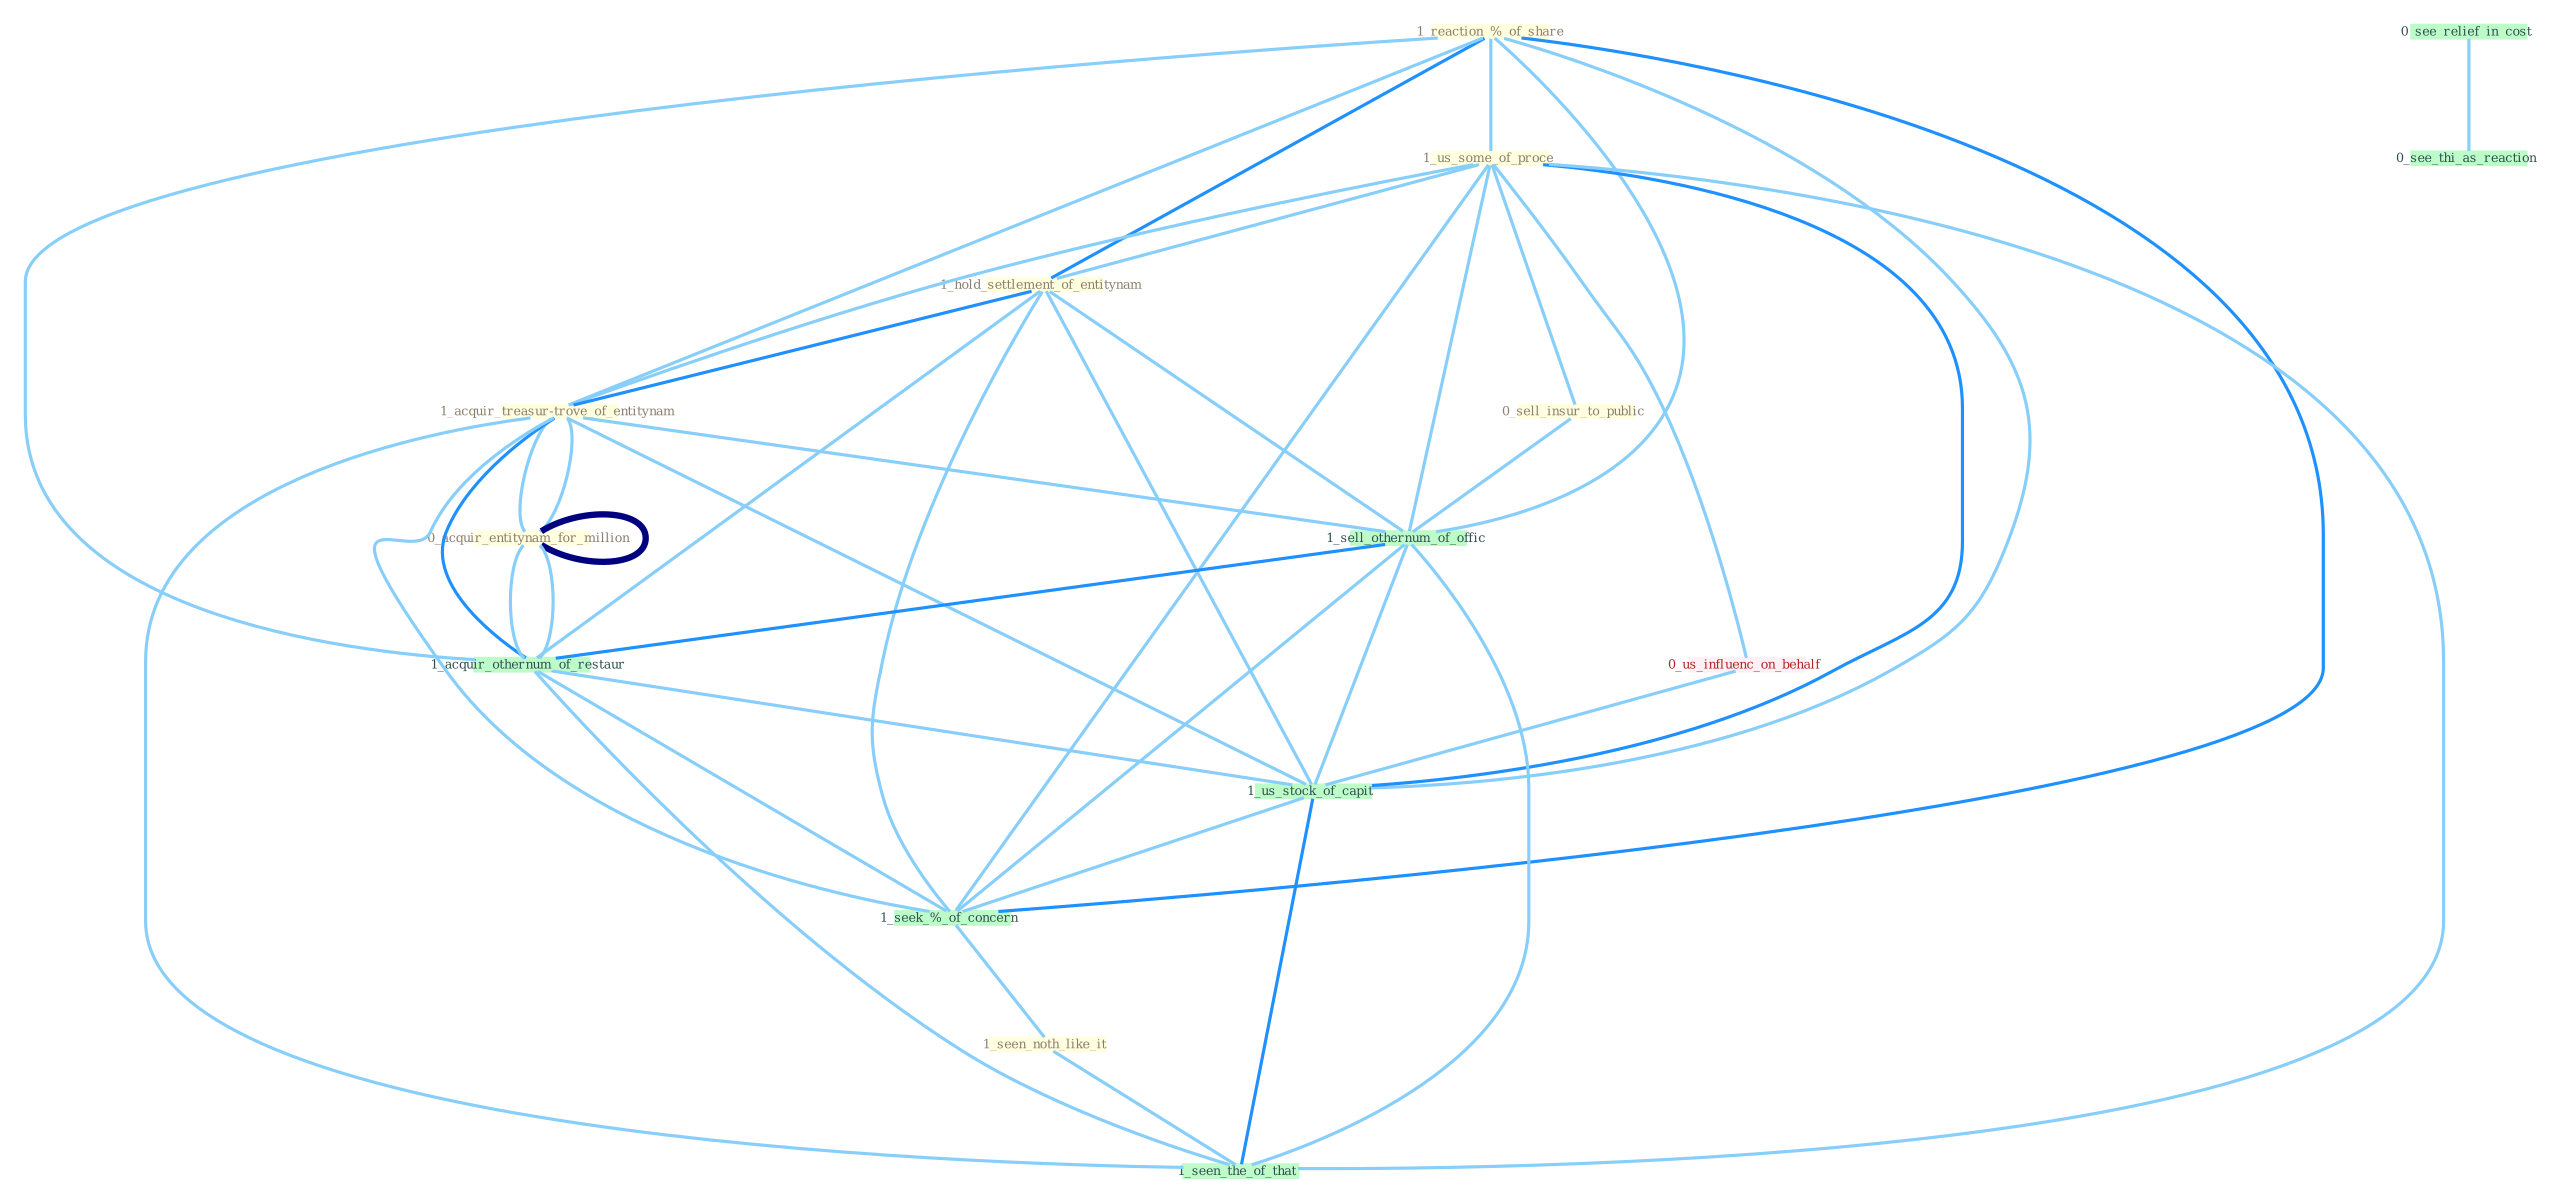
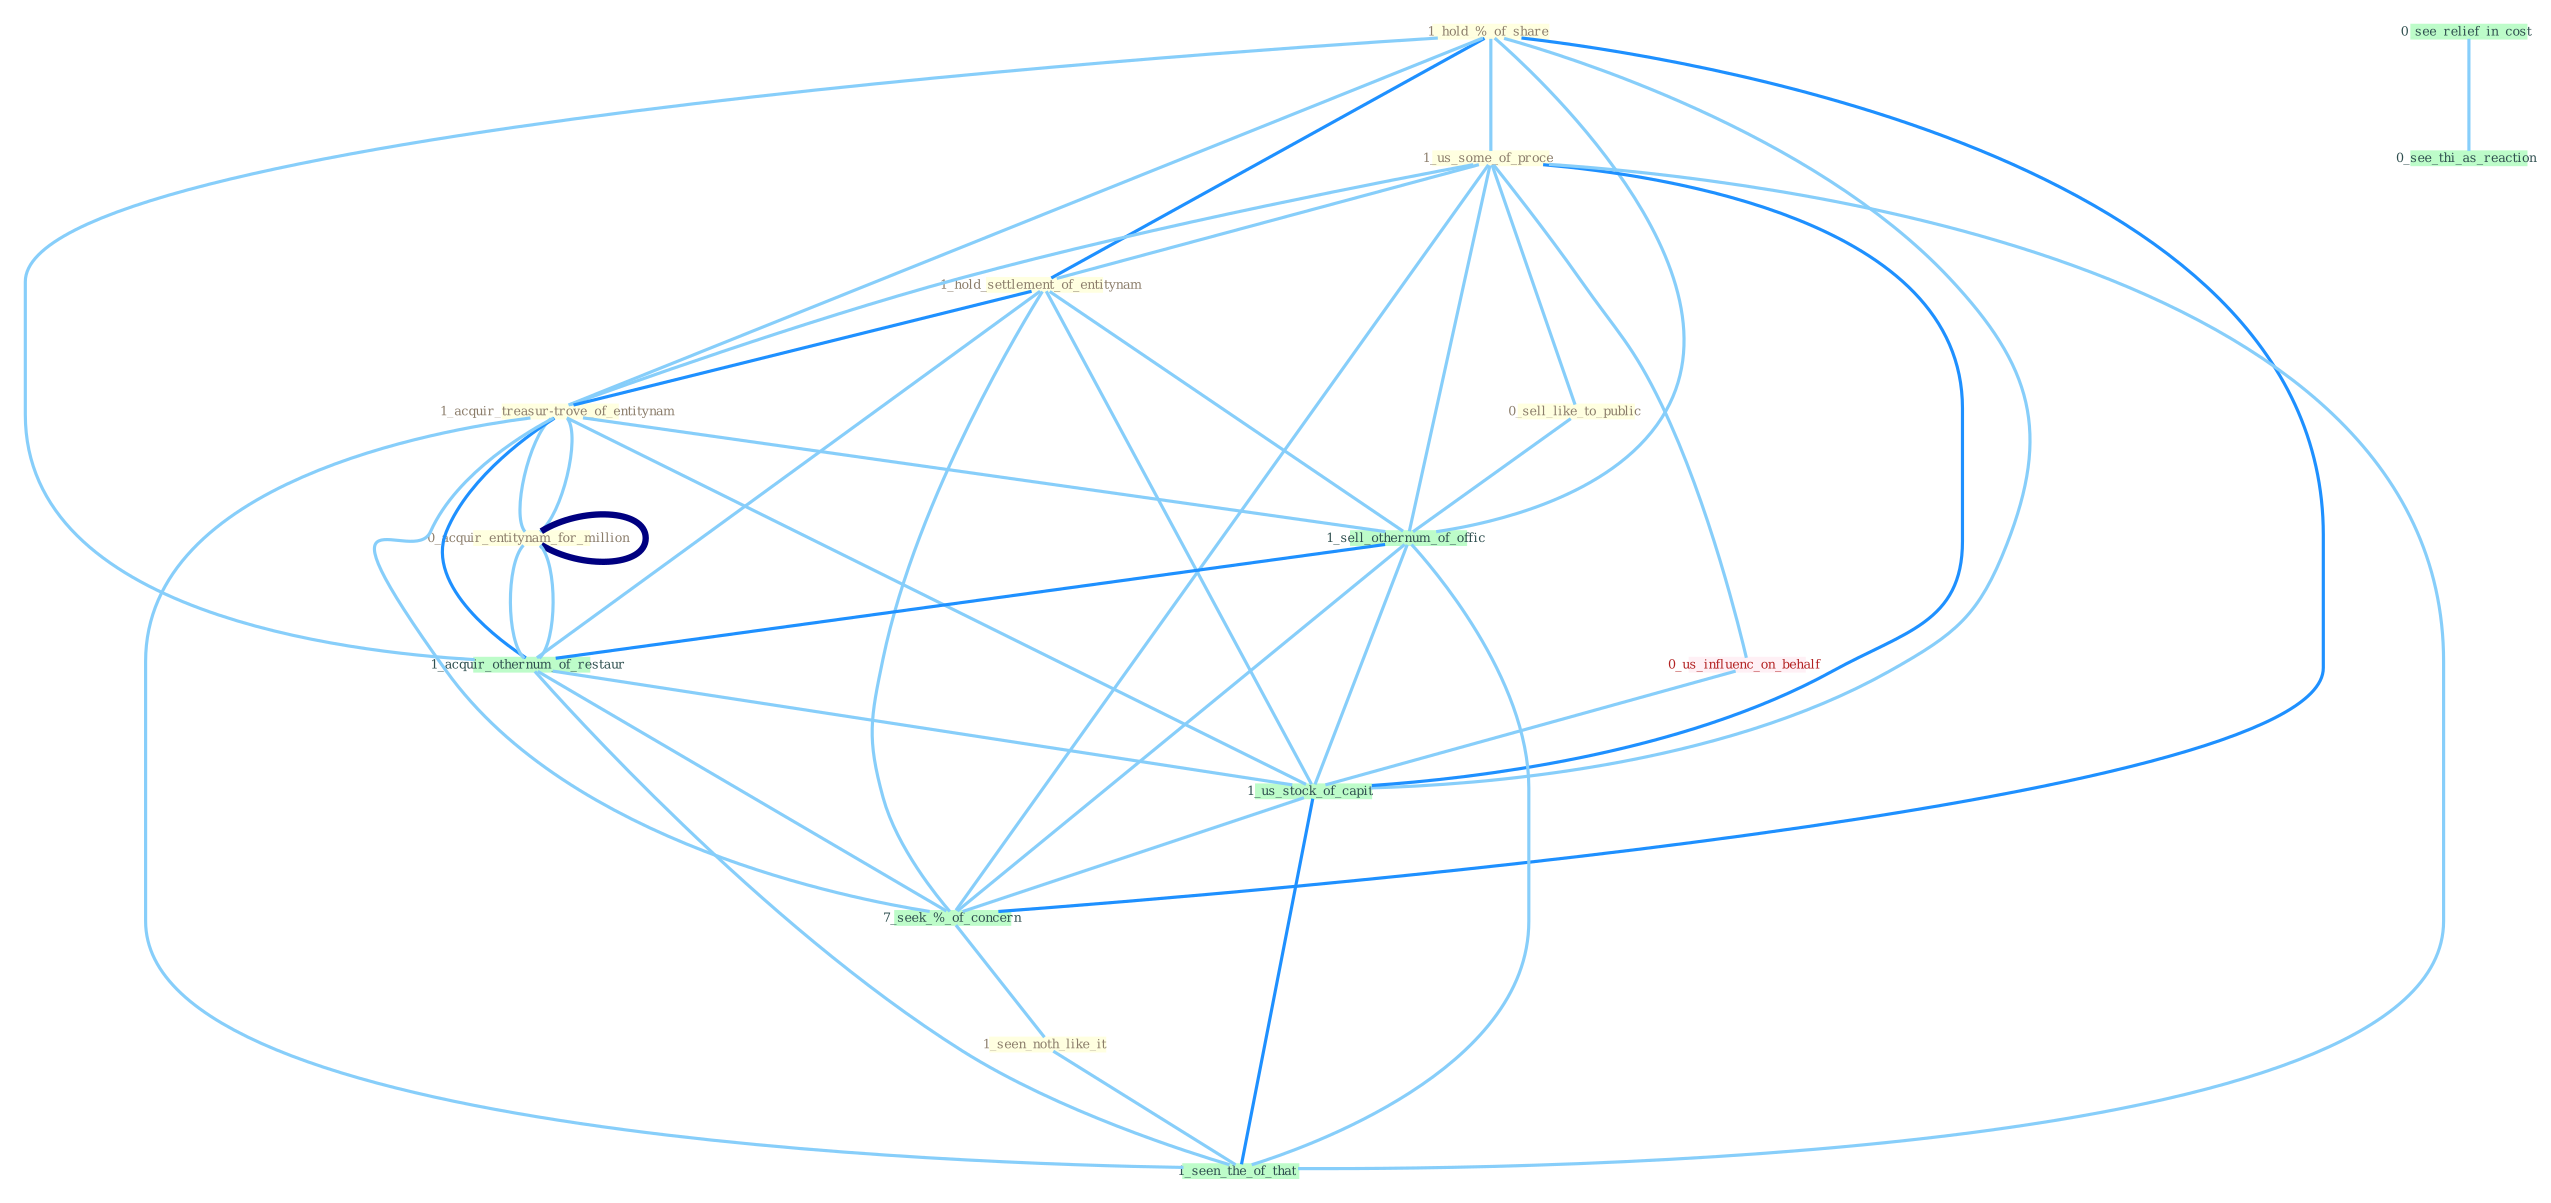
node "1_reaction_%_of_share": label "1_reaction_%_of_share" -> "1_hold_%_of_share"
node "0_sell_insur_to_public": label "0_sell_insur_to_public" -> "0_sell_like_to_public"
node "1_seek_%_of_concern": label "1_seek_%_of_concern" -> "7_seek_%_of_concern"
